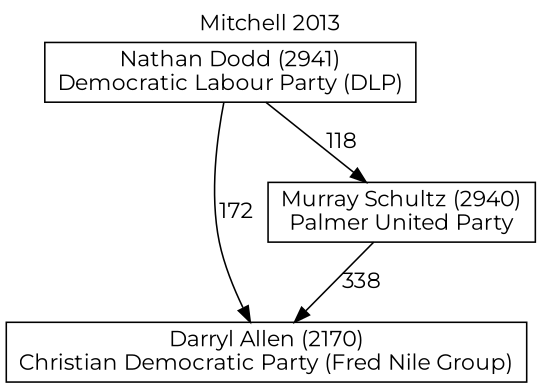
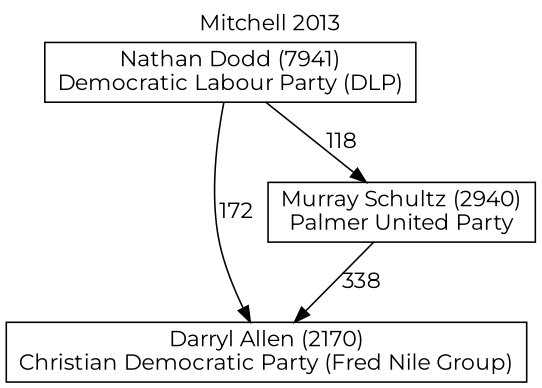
node "Nathan Dodd (2941) Democratic Labour Party (DLP)": label "Nathan Dodd (2941) Democratic Labour Party (DLP)" -> "Nathan Dodd (7941) Democratic Labour Party (DLP)"
